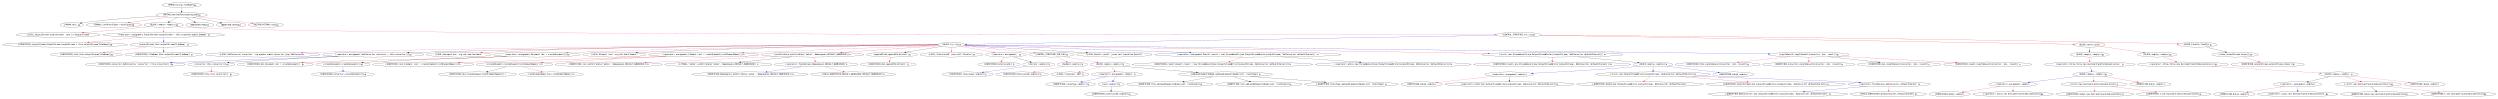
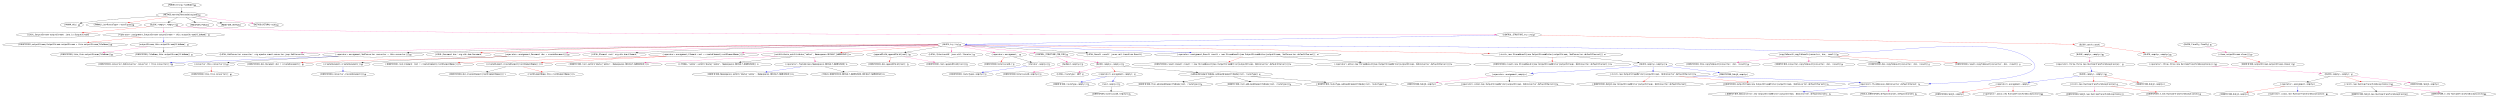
edge "(CONTROL_STRUCTURE,try,try)" -> "(BLOCK,finally,finally)": removed
edge "(BLOCK,try,try)" -> "(copyToResult,copyToResult(converter, doc, result))": now "(BLOCK,try,try)" -> "(<operator>.fieldAccess,XmlConverter.defaultCharset)"
edge "(BLOCK,finally,finally)" -> "(close,outputStream.close())": color black -> deeppink
node "(IDENTIFIER,root,appendChild(root))": added
edge "(<operator>.fieldAccess,Namespaces.DEFAULT_NAMESPACE)" -> "(FIELD_IDENTIFIER,DEFAULT_NAMESPACE,DEFAULT_NAMESPACE)": color red -> black
